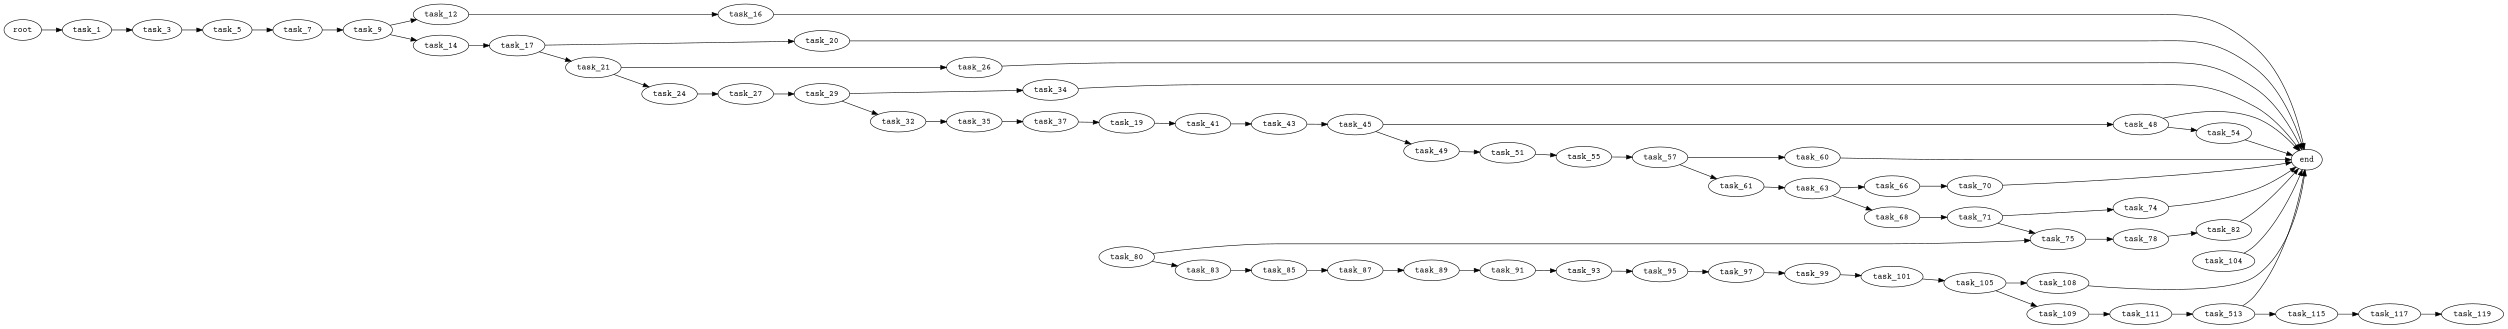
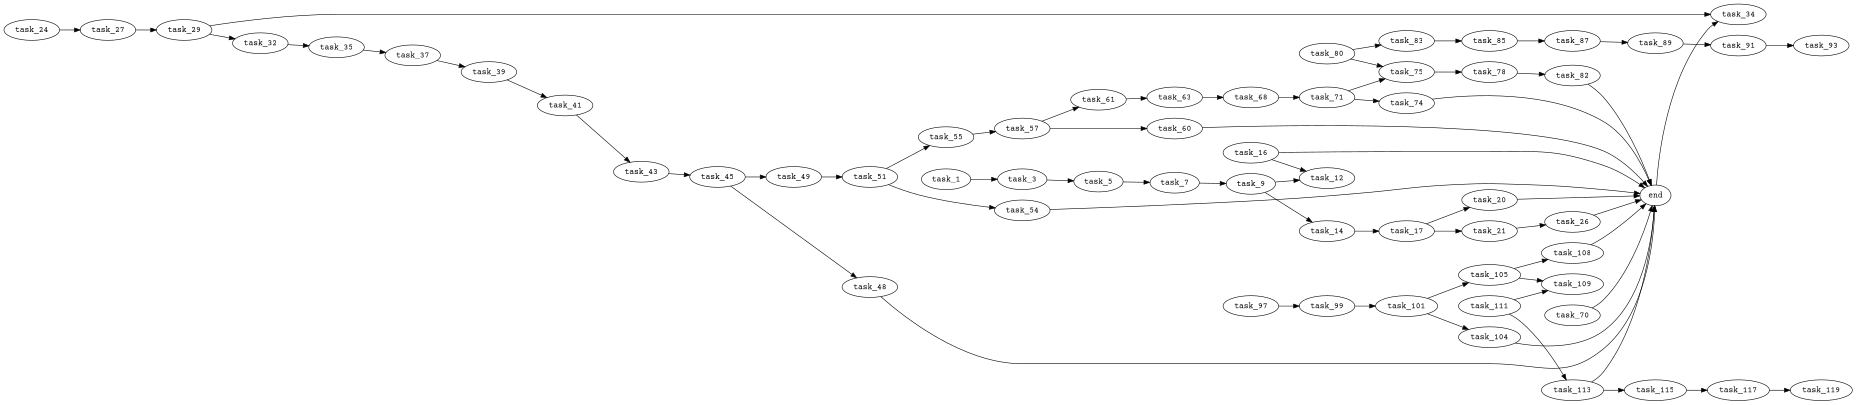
edge "task_12" -> "task_16": reversed
node "root": removed
edge "task_21" -> "task_24": removed
edge "task_34" -> "end": reversed
node "task_19": label "task_19" -> "task_39"
edge "task_48" -> "task_54": now "task_51" -> "task_54"
node "task_66": removed
node "task_95": removed
edge "task_109" -> "task_111": reversed
node "task_513": label "task_513" -> "task_113"
edge "task_101" -> "task_104": added
